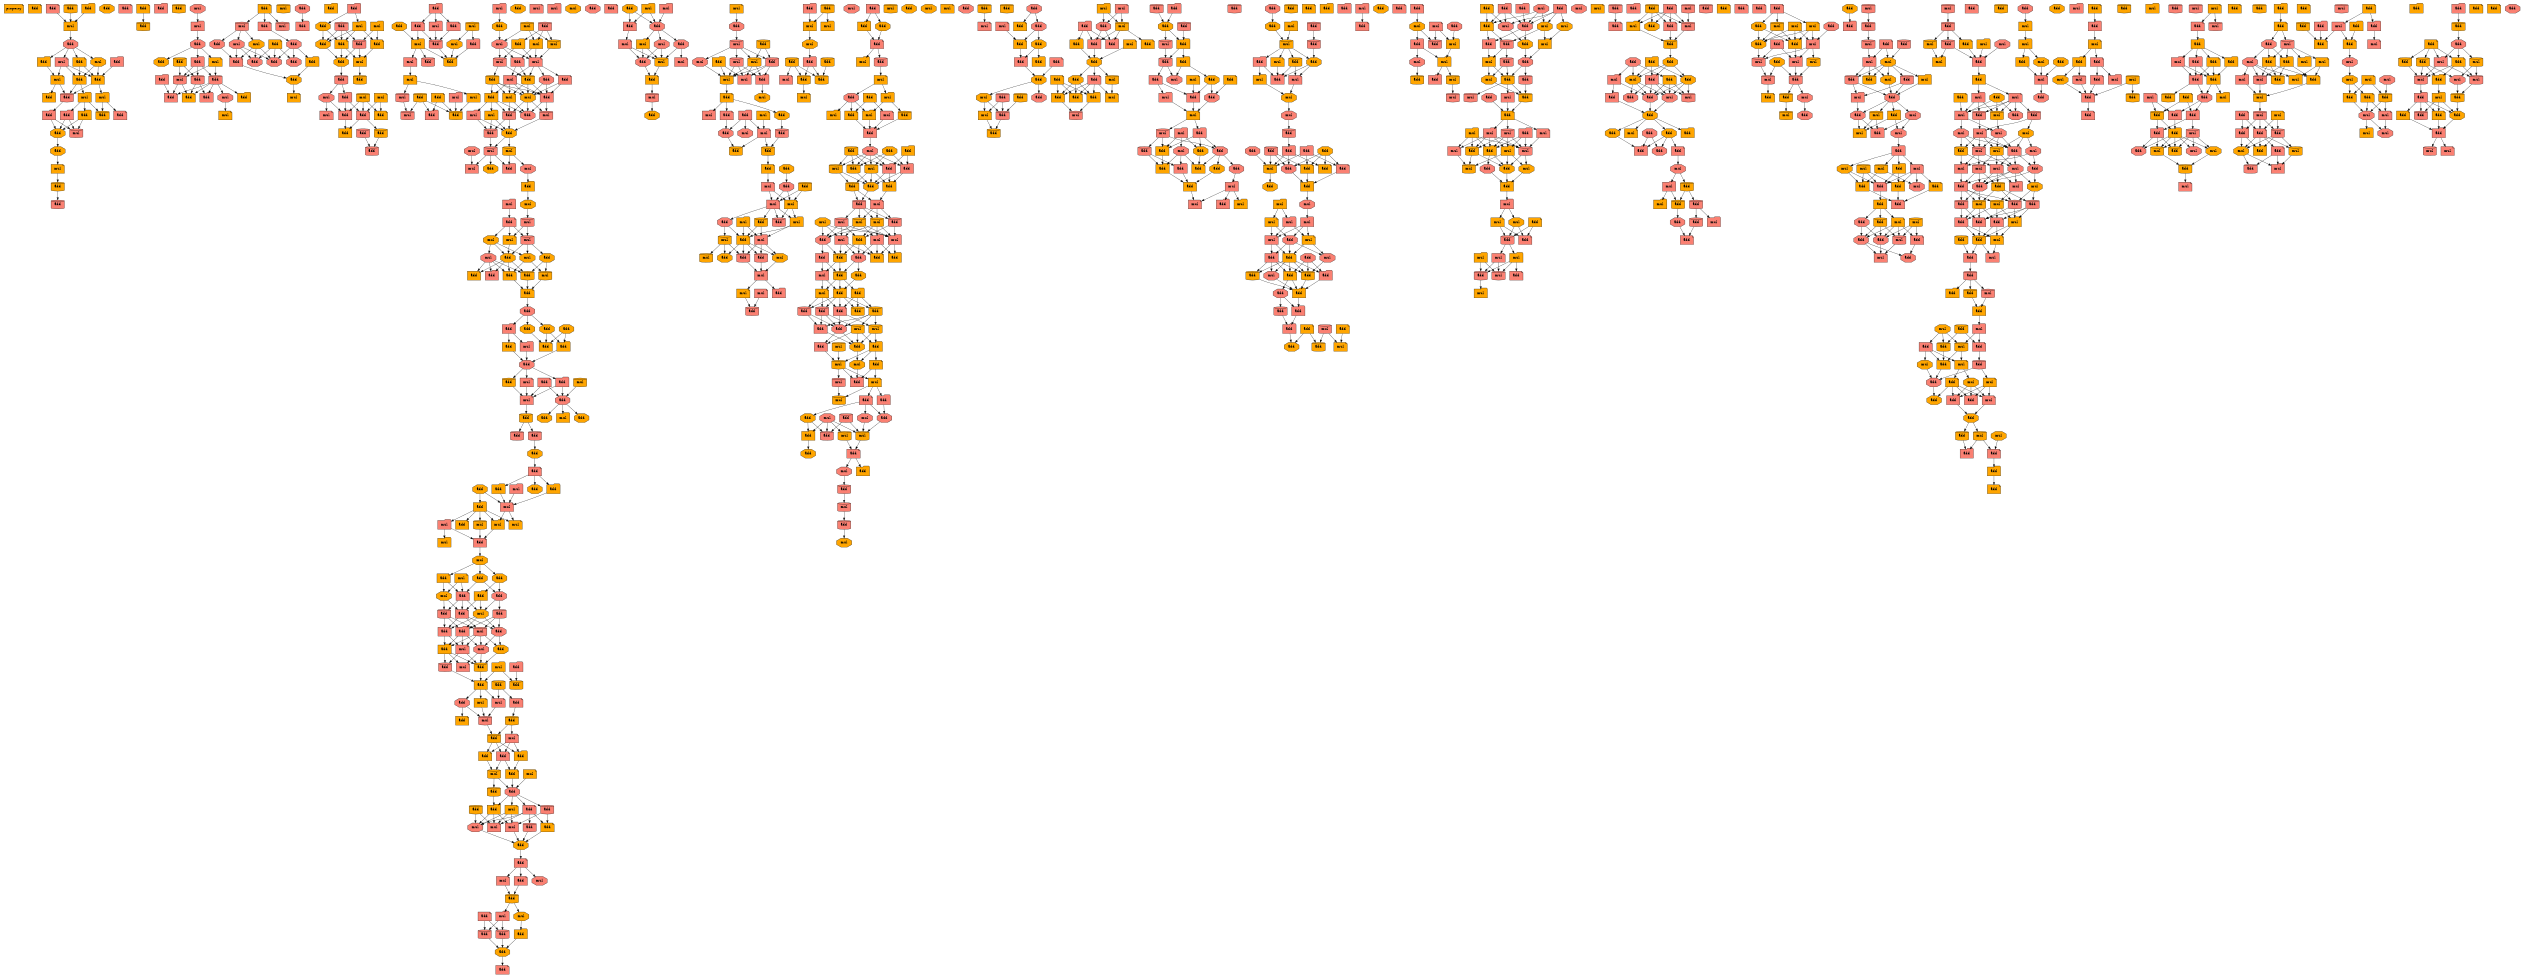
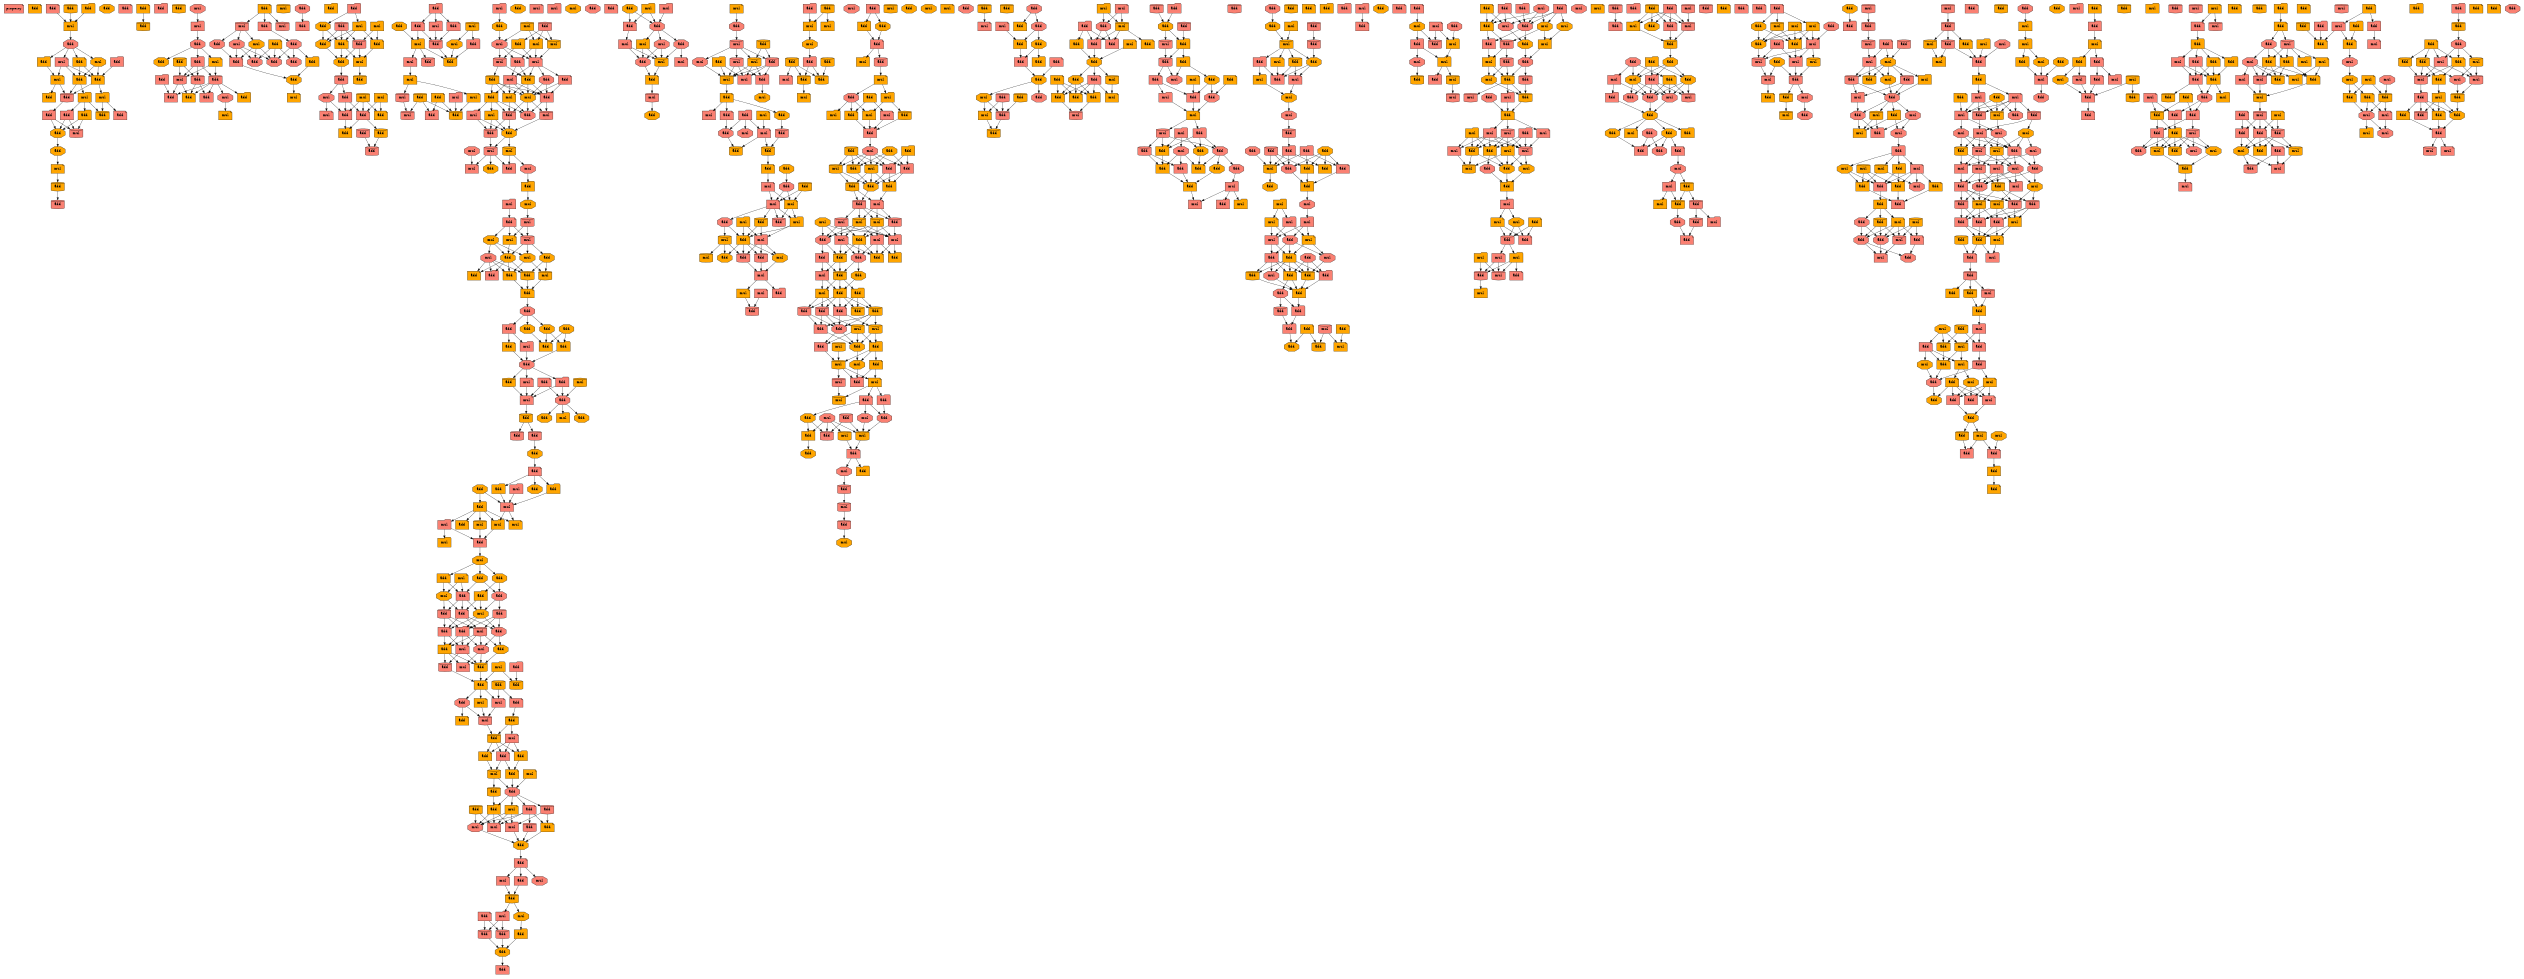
node "property": fillcolor orange -> salmon
